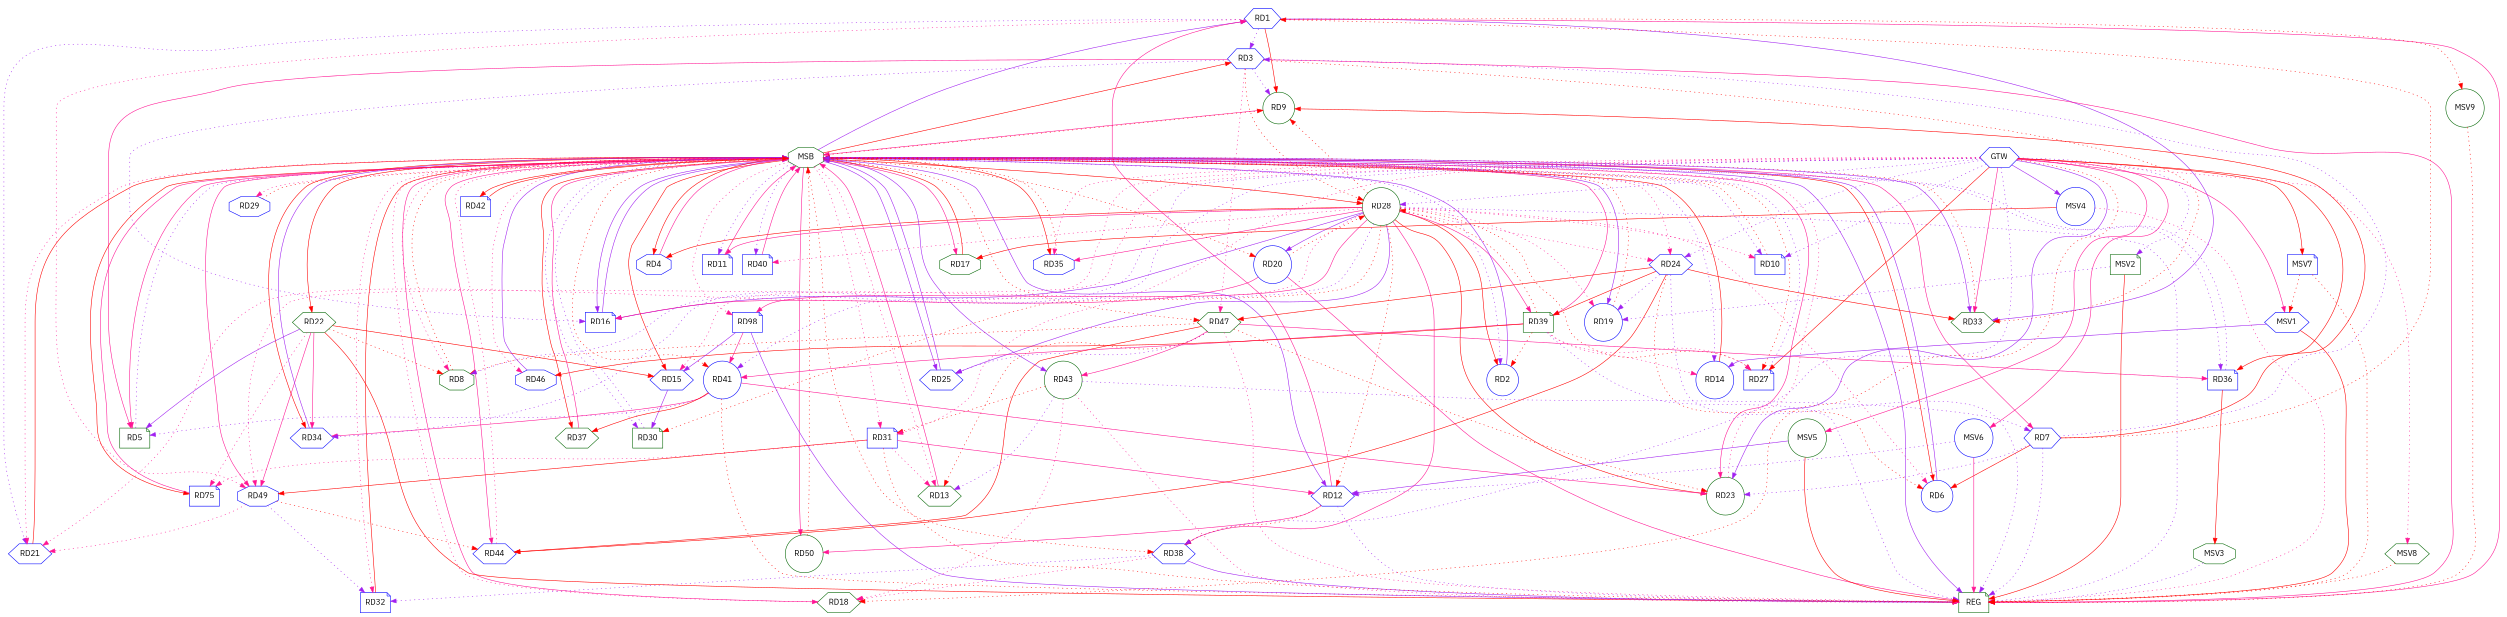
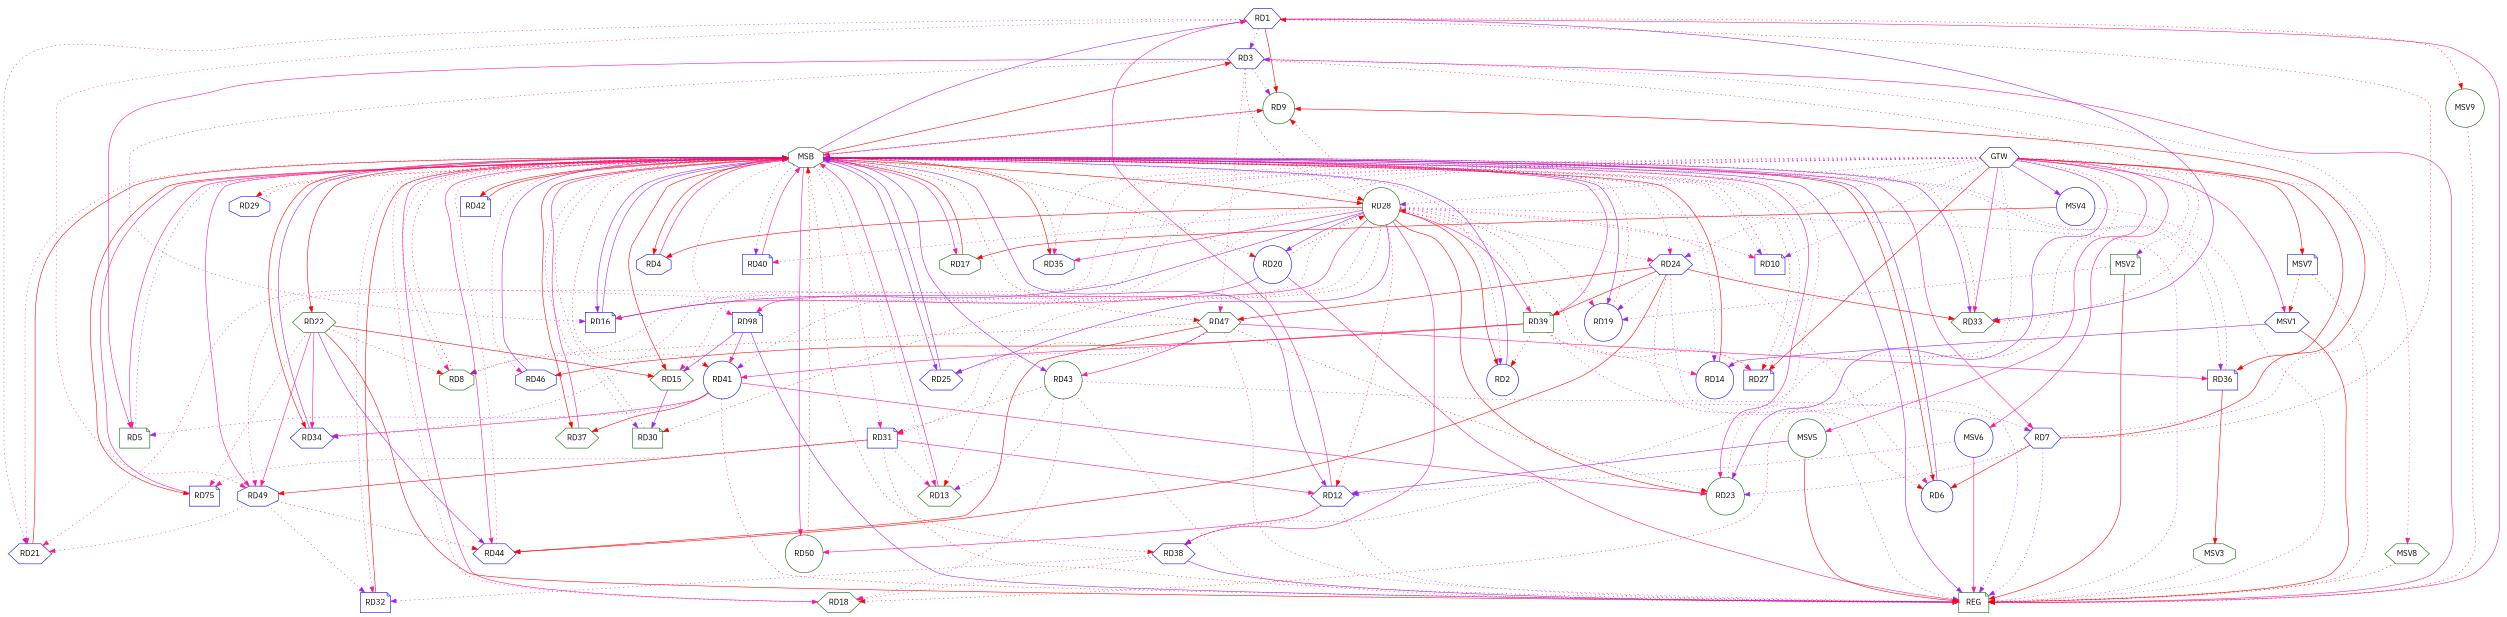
edge "MSB" -> "RD29": color deeppink -> red
node "RD11": removed
edge "RD22" -> "RD5": now "RD22" -> "RD44"
node "RD15": color blue -> darkgreen
